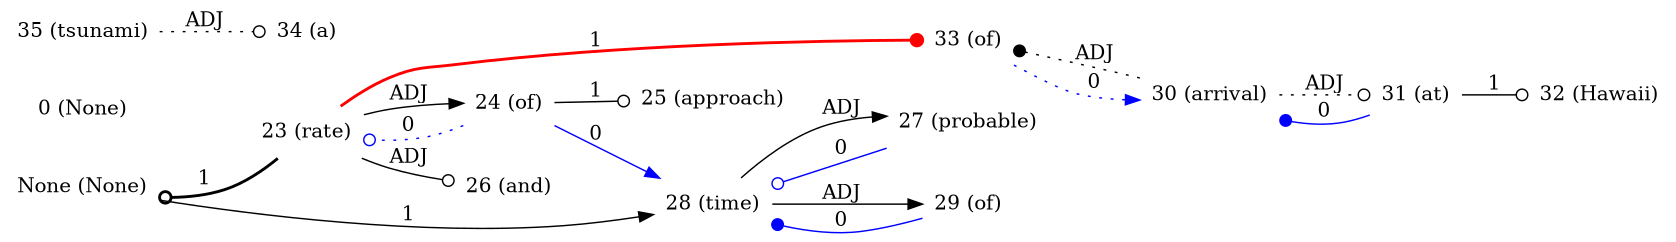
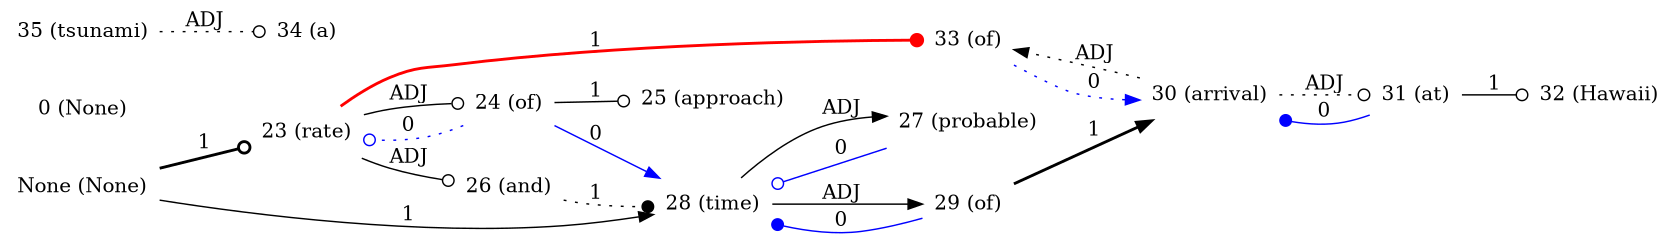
edge "30 (arrival)" -> "33 (of)": arrowhead dot -> normal
edge "23 (rate)" -> "24 (of)": arrowhead normal -> odot
edge "29 (of)" -> "30 (arrival)": added, label "1"
edge "23 (rate)" -> "None (None)": reversed
edge "26 (and)" -> "28 (time)": added, label "1"
